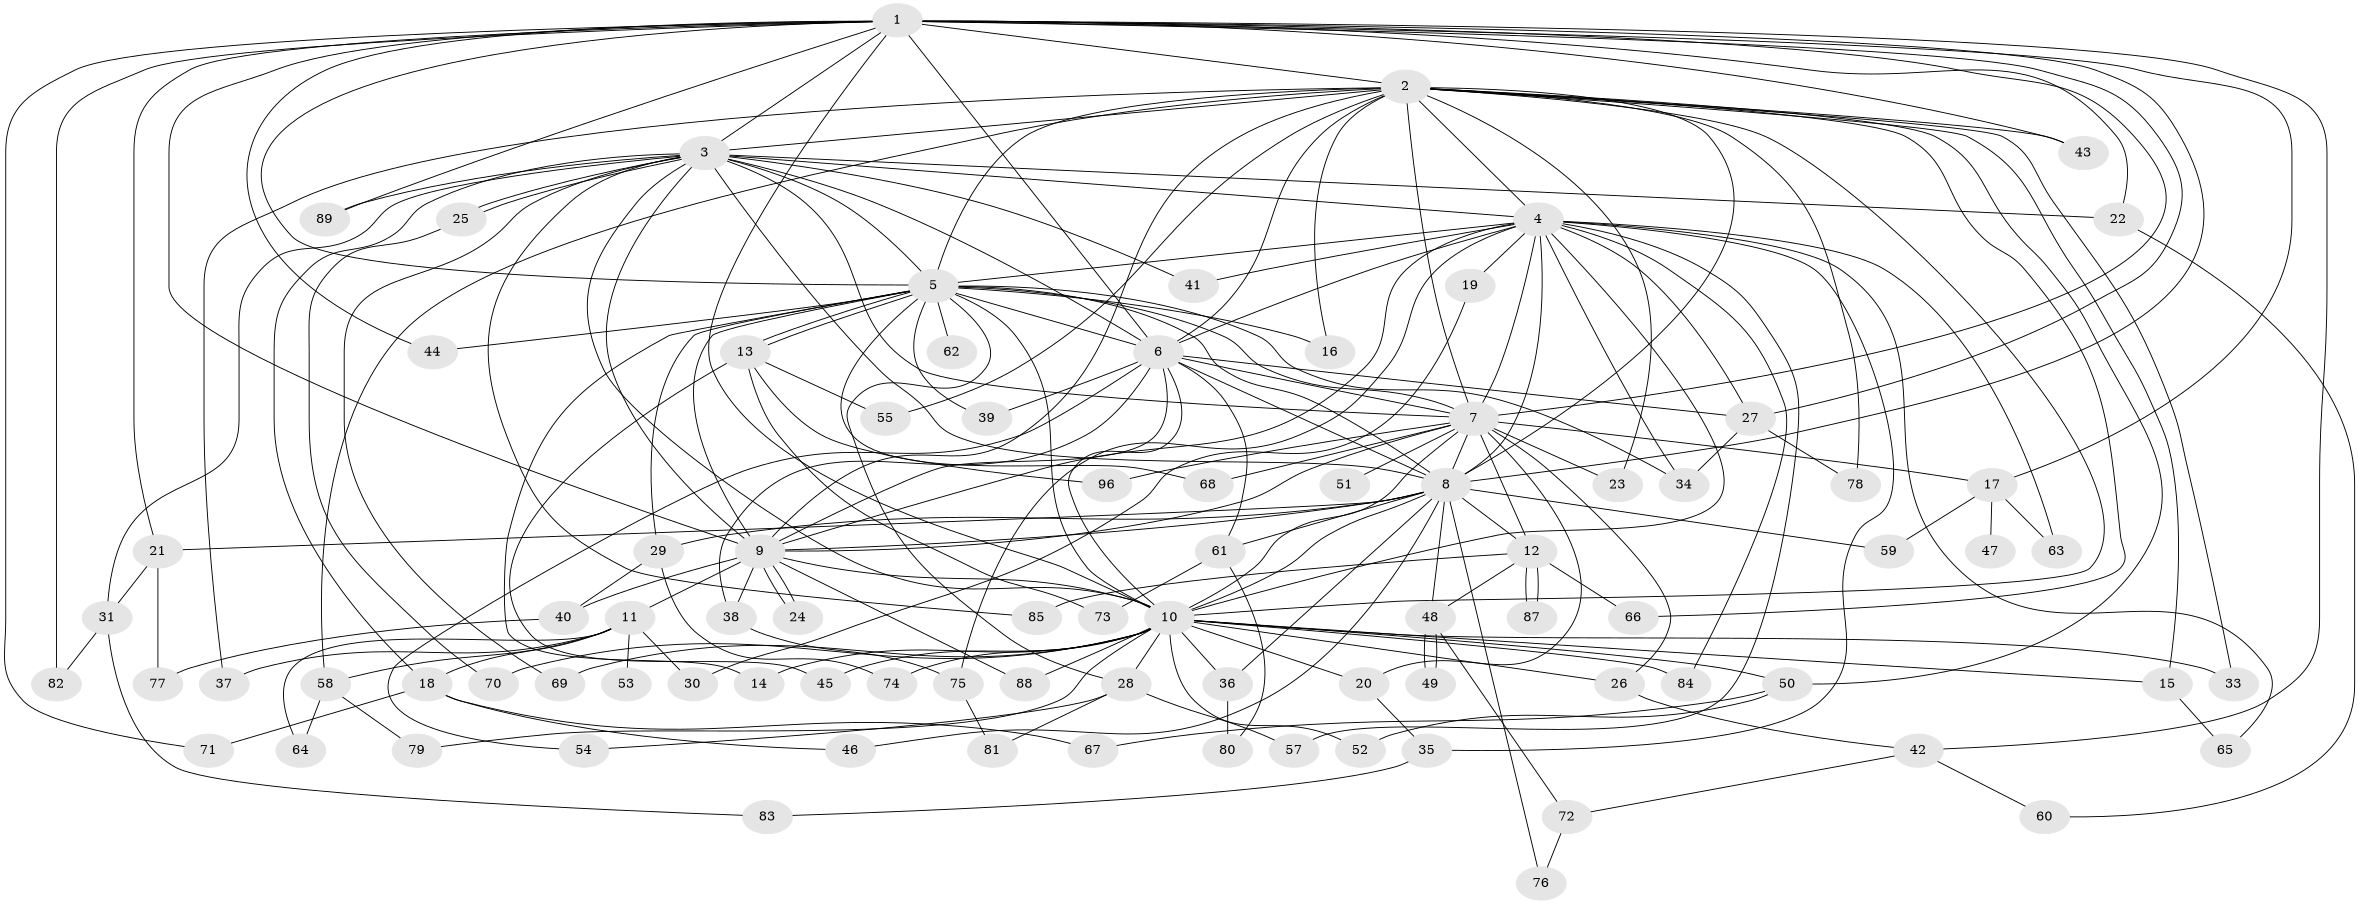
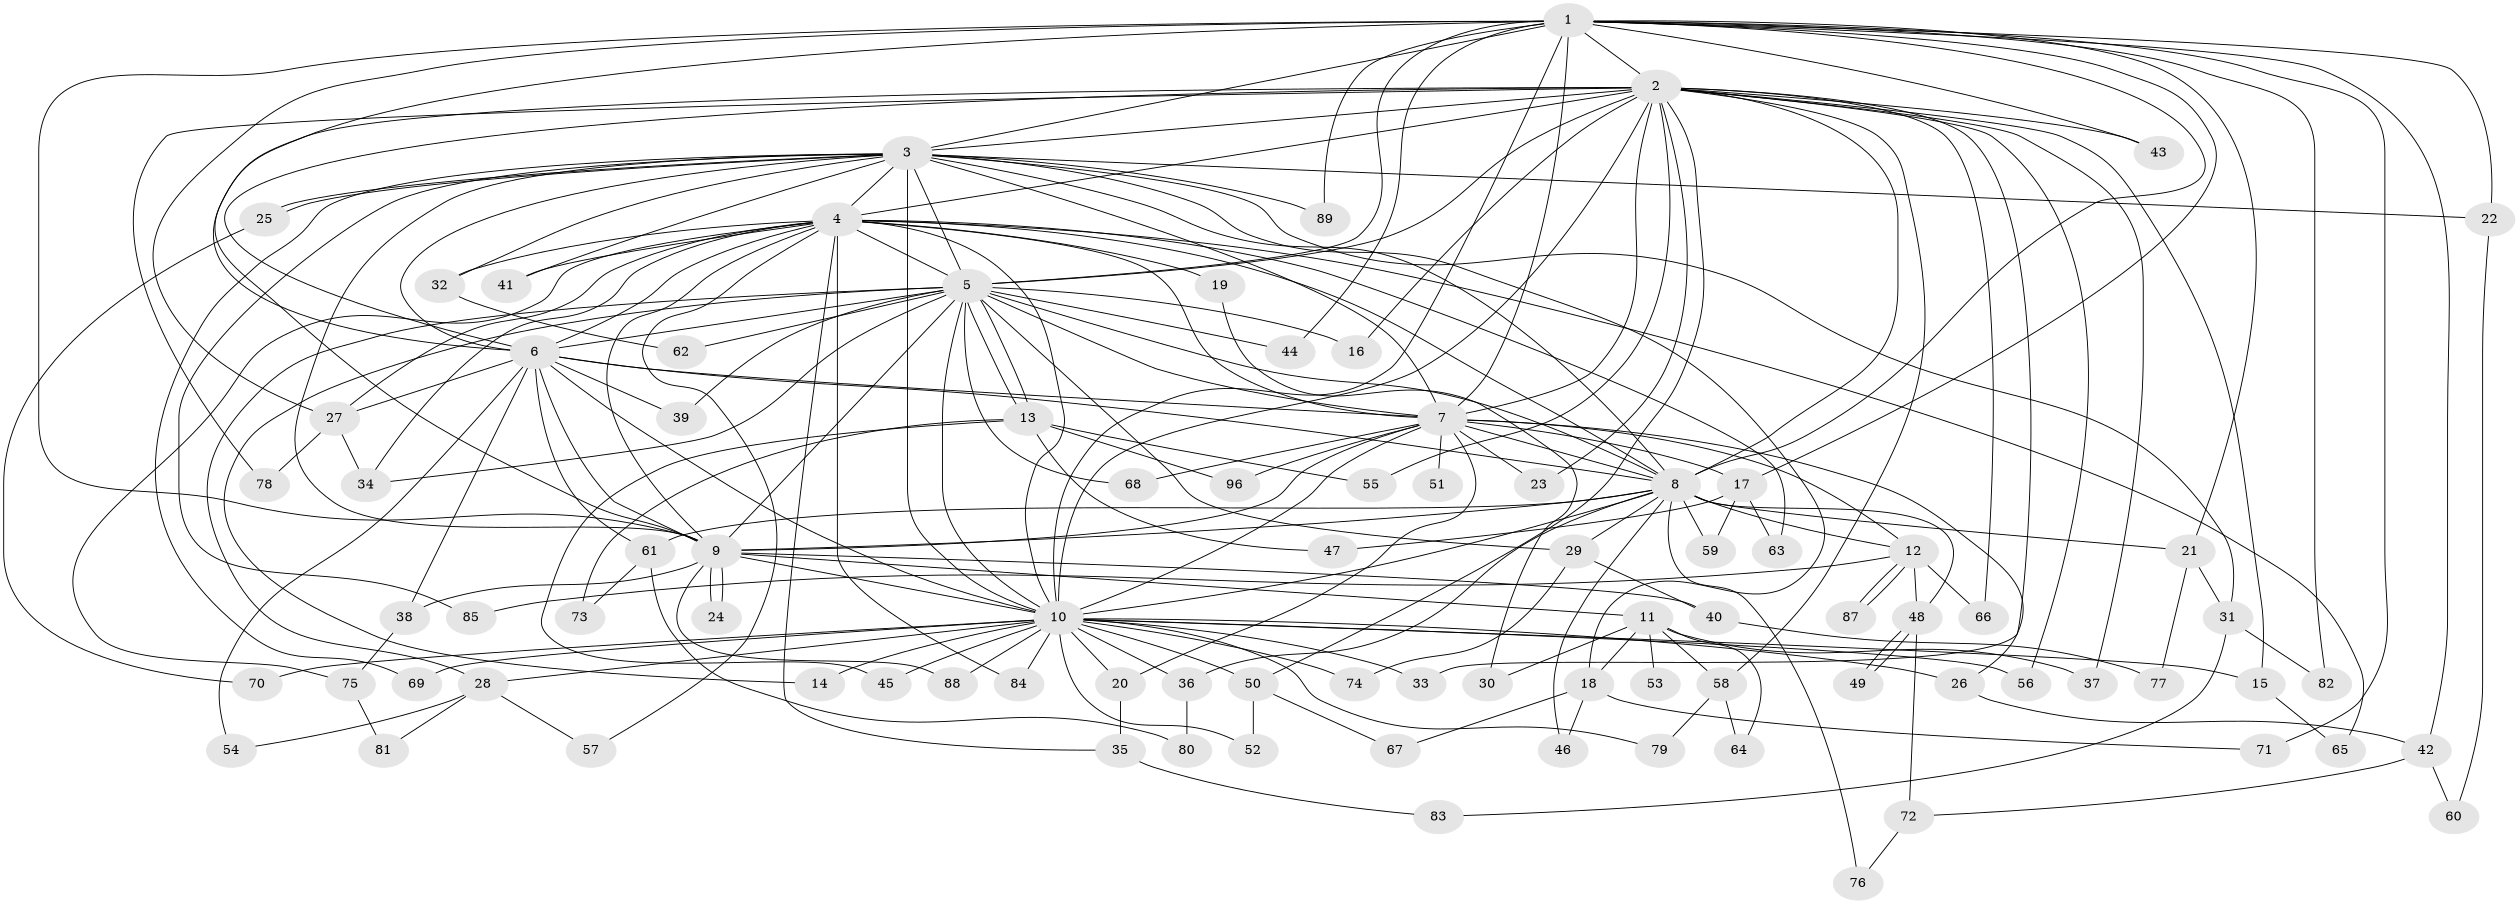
node "32": added
edge "13" -- "47": added
node "56": added
